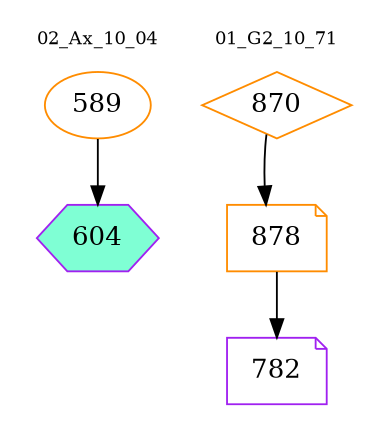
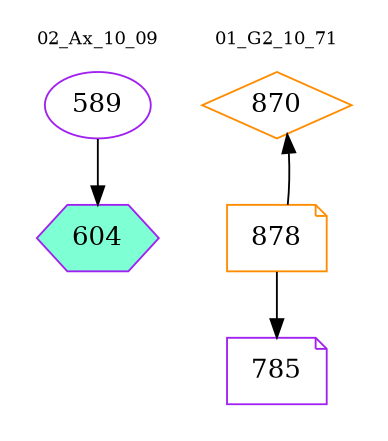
cluster "02_Ax_10_04": label "02_Ax_10_04" -> "02_Ax_10_09"
node "589": color darkorange -> purple
edge "870" -> "878": reversed
node "782": label "782" -> "785"
